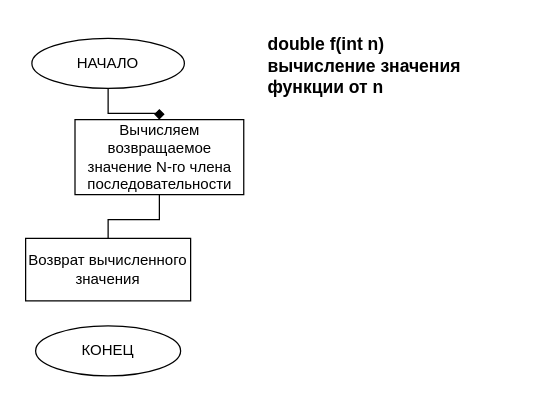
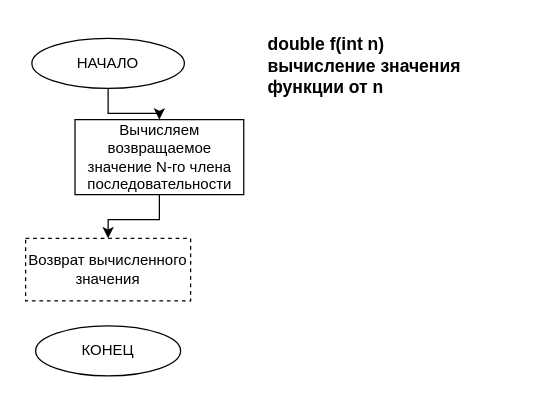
edge "НАЧАЛО" -> "Вычисляем возвращаемое значение N-го члена последовательности": arrowhead diamond -> classic
edge "Вычисляем возвращаемое значение N-го члена последовательности" -- "Возврат вычисленного значения": arrowhead none -> classic
node "Возврат вычисленного значения": style solid -> dashed
